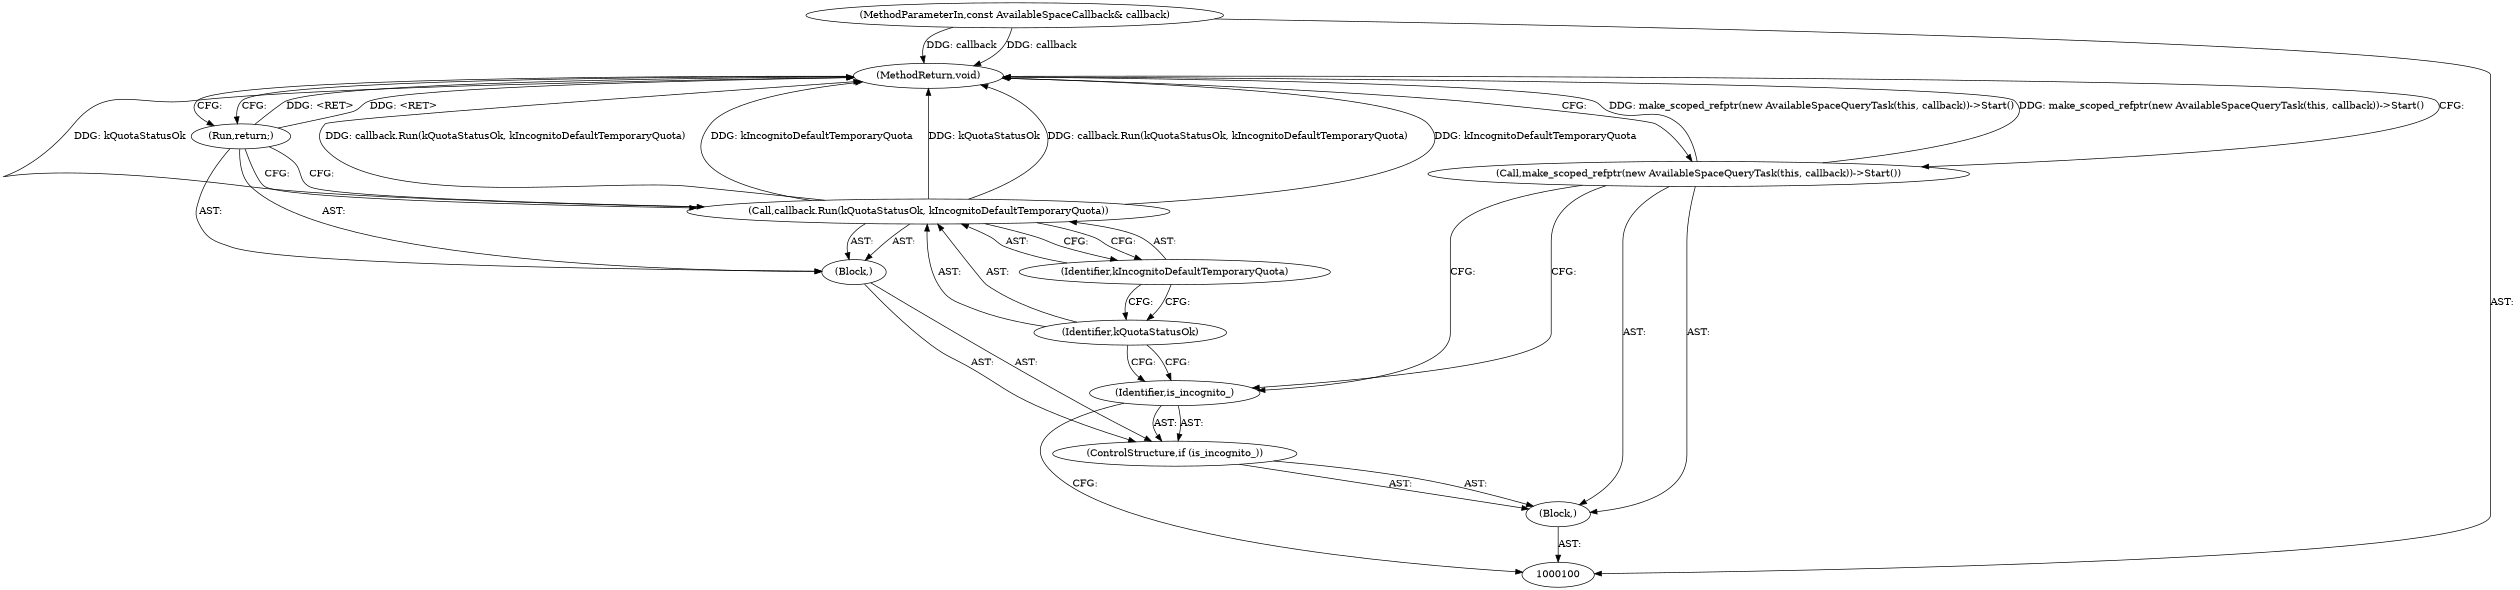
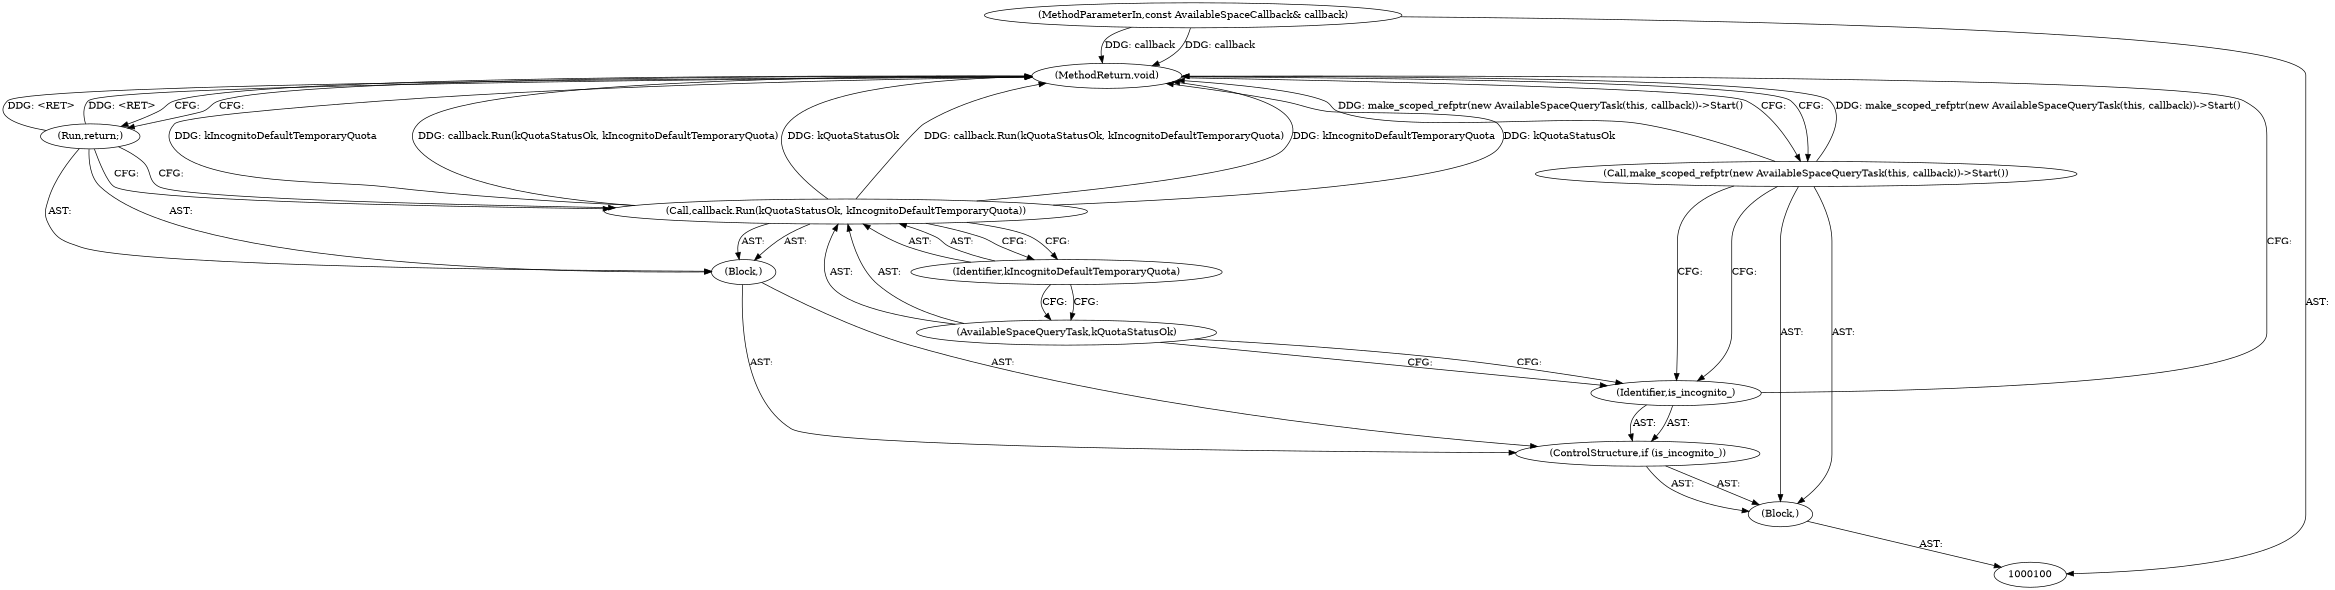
node "(Identifier,kQuotaStatusOk)": label "(Identifier,kQuotaStatusOk)" -> "(AvailableSpaceQueryTask,kQuotaStatusOk)"
edge "(Identifier,is_incognito_)" -> "1000100": now "(Identifier,is_incognito_)" -> "(MethodReturn,void)"
